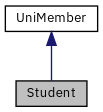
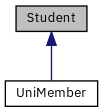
edge "Student" -> "UniMember": reversed
